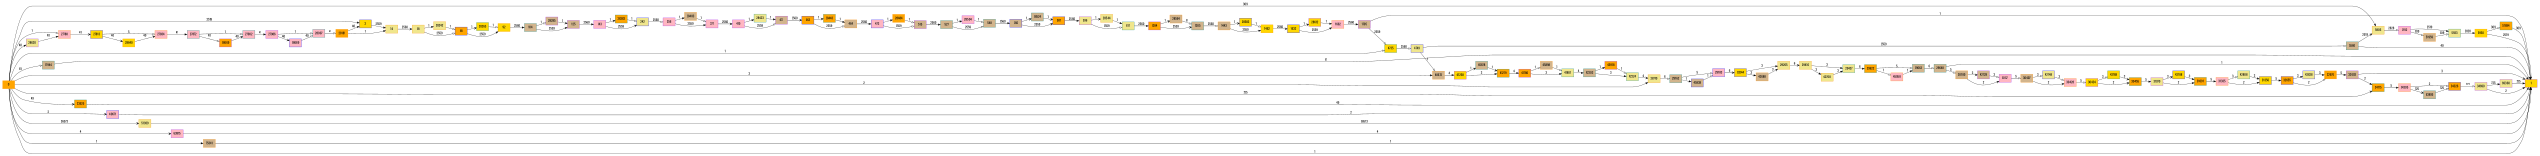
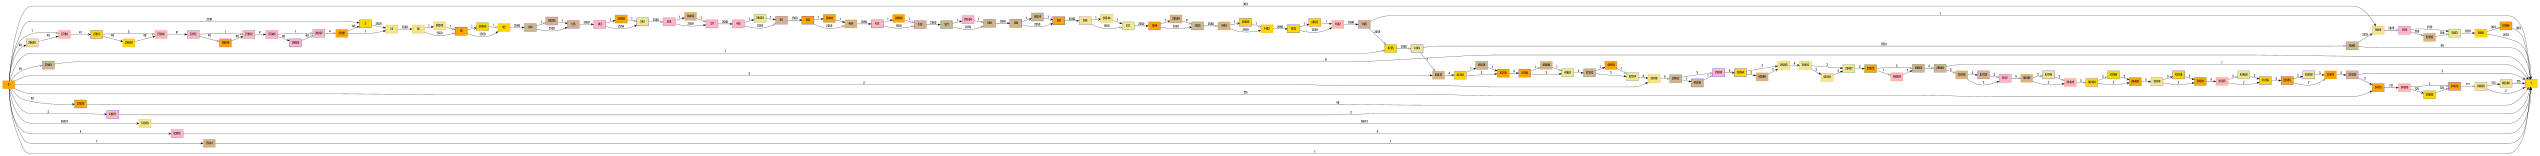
edge "34175" -> "34305": label "5" -> "727"
node "63895": fillcolor tan -> gold
